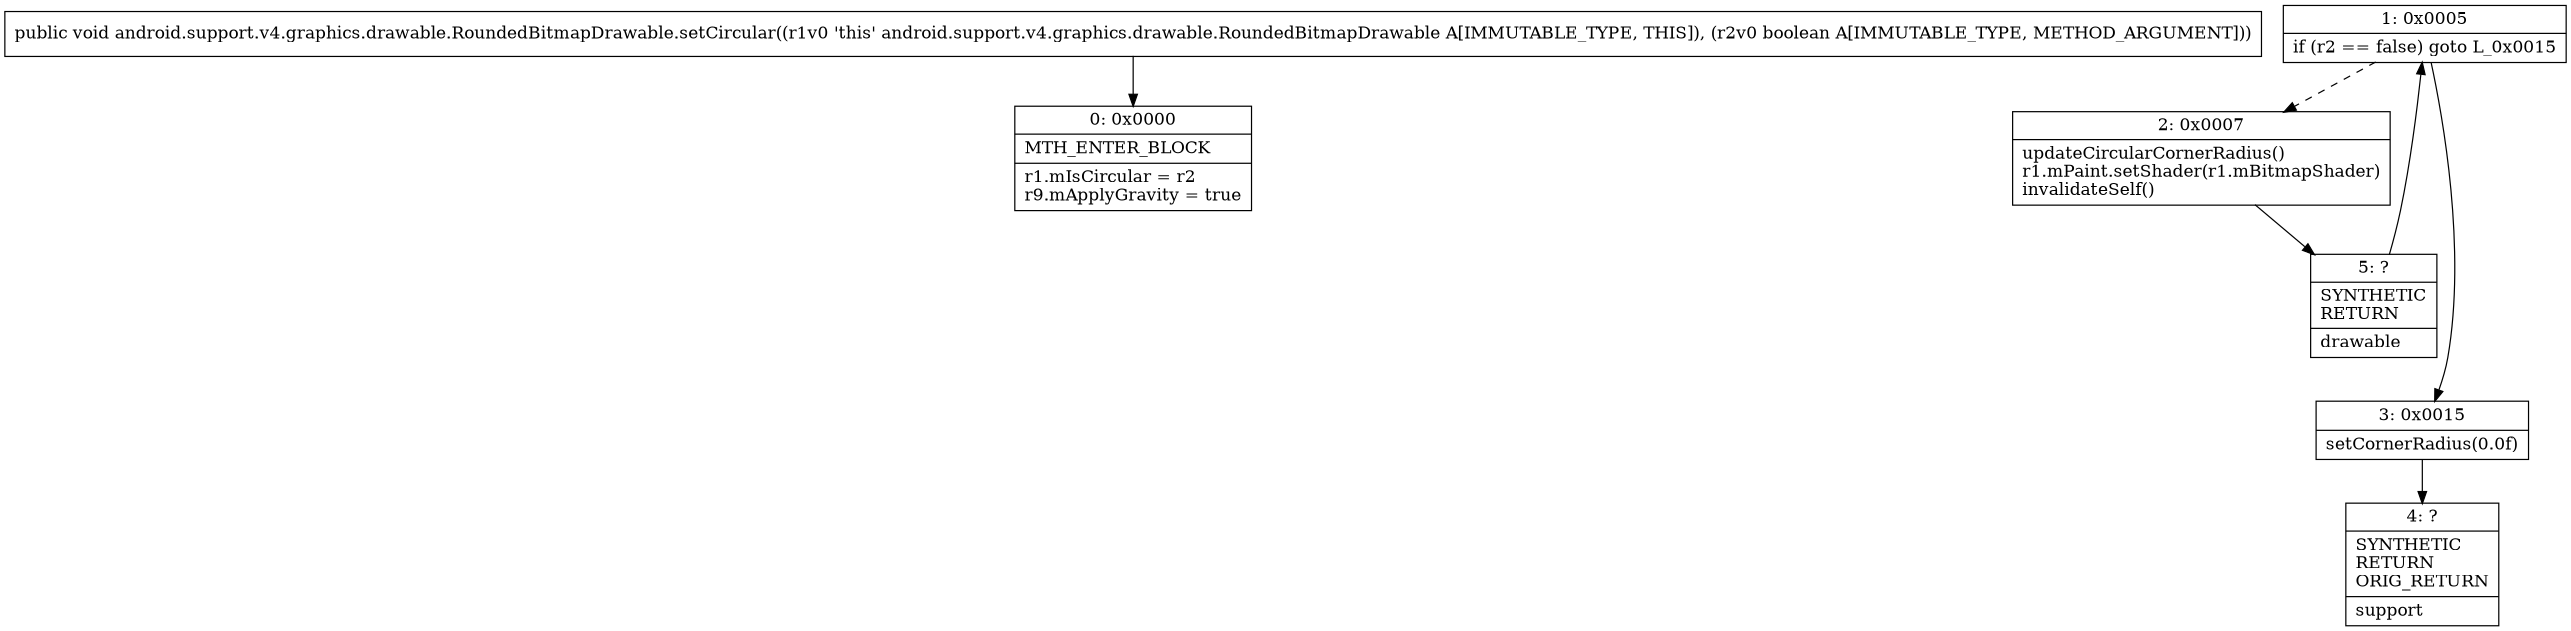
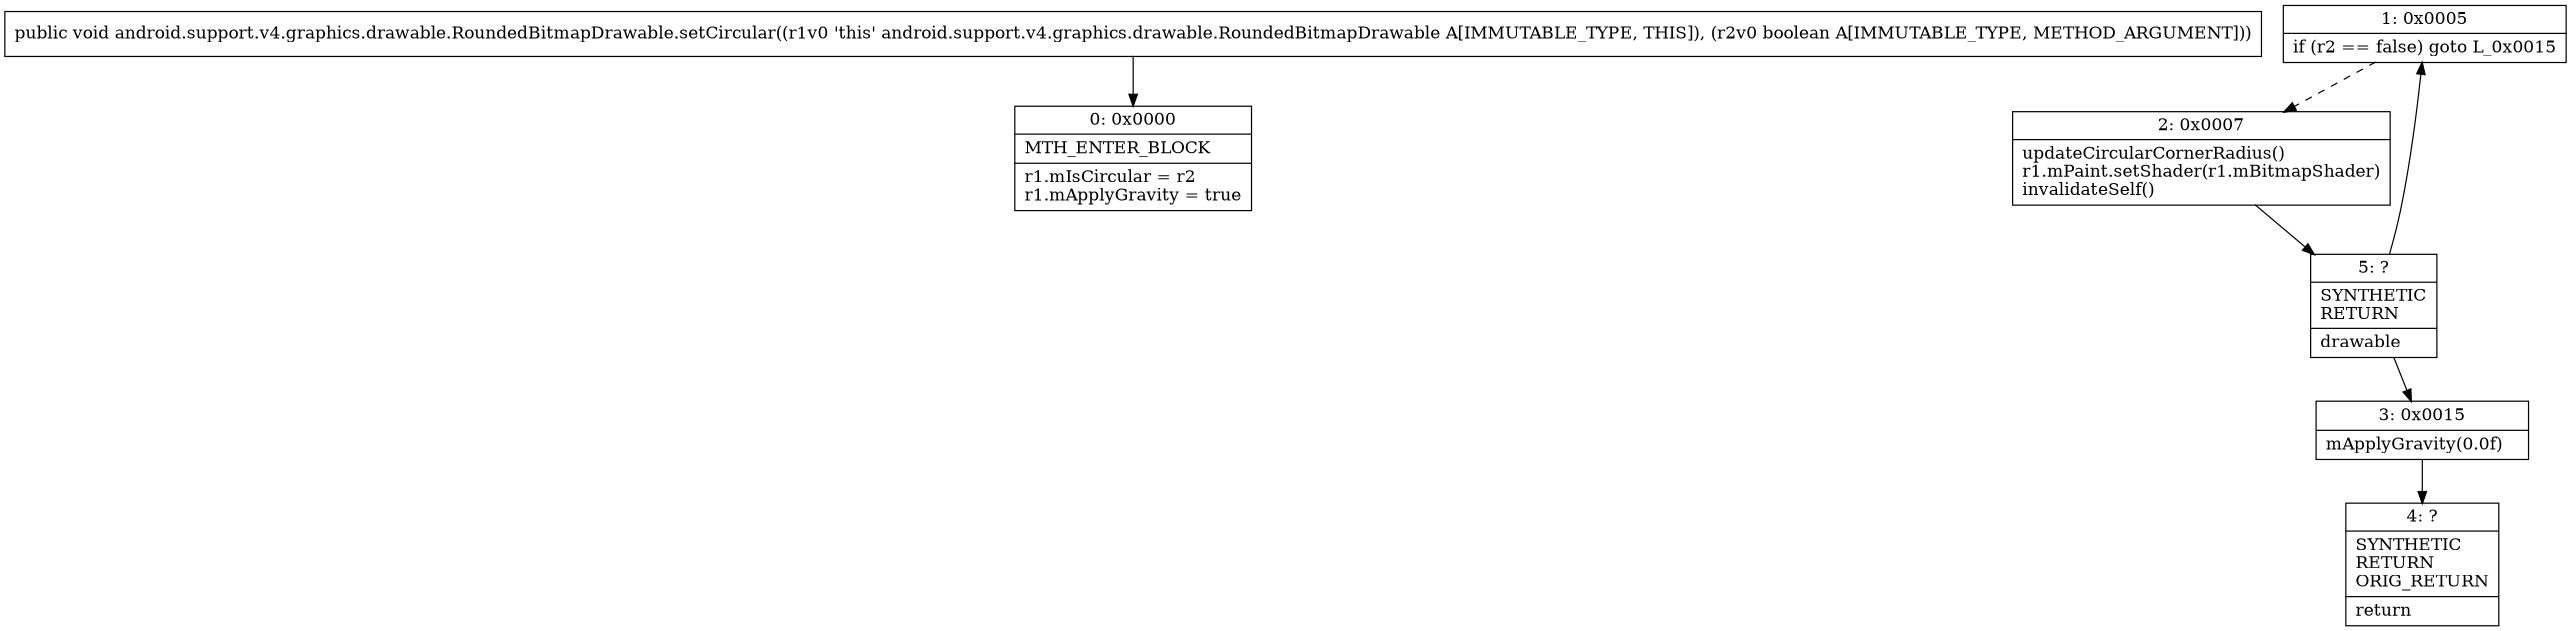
node "0: 0x0000": text "r9.mApplyGravity = true" -> "r1.mApplyGravity = true"
edge "1: 0x0005" -> "3: 0x0015": now "5: ?" -> "3: 0x0015"
node "3: 0x0015": text "setCornerRadius(0.0f)" -> "mApplyGravity(0.0f)"
node "4: ?": text "support" -> "return"
